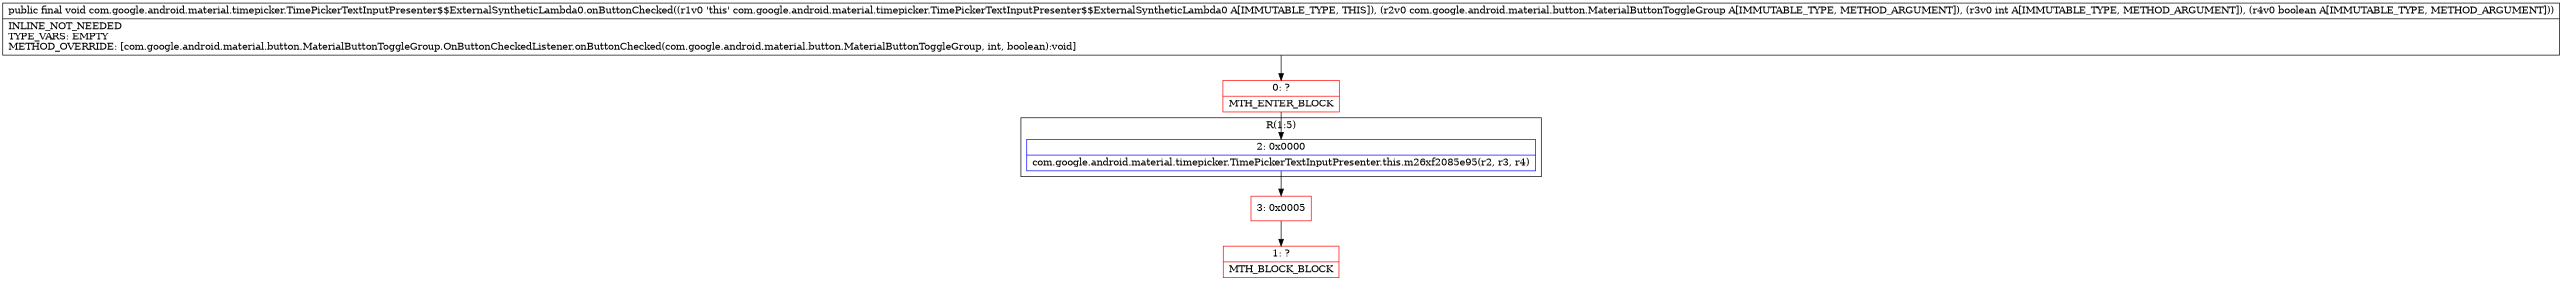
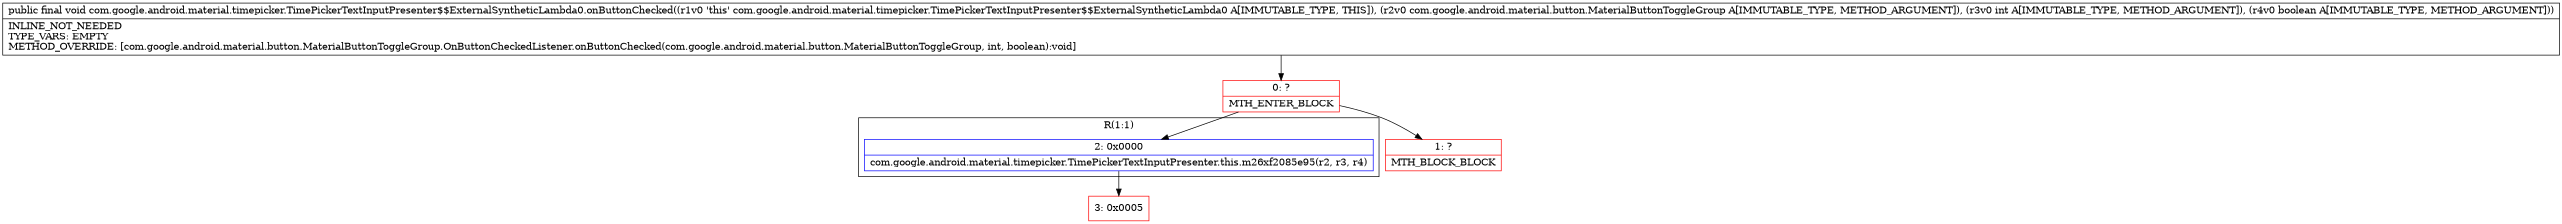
cluster "R(1:5)": label "R(1:5)" -> "R(1:1)"
edge "3: 0x0005" -> "1: ?": now "0: ?" -> "1: ?"
